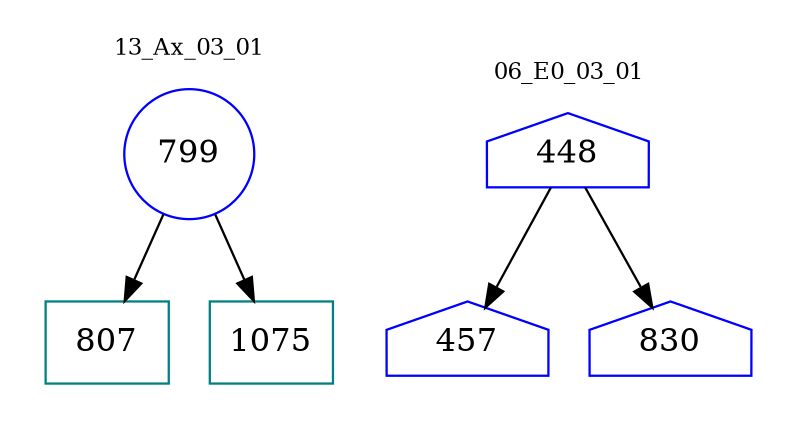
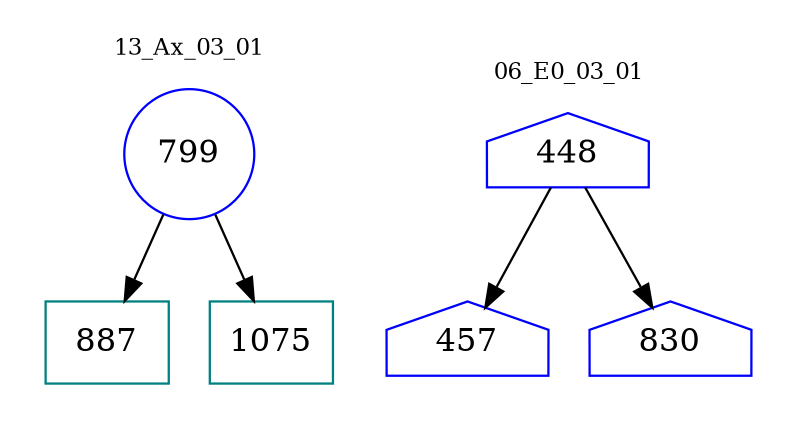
node "807": label "807" -> "887"
